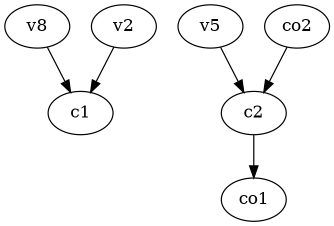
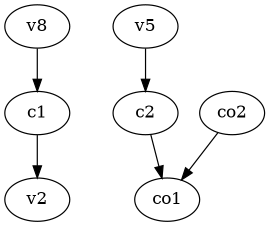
edge "v2" -> "c1": reversed
edge "co2" -> "c2": now "co2" -> "co1"
